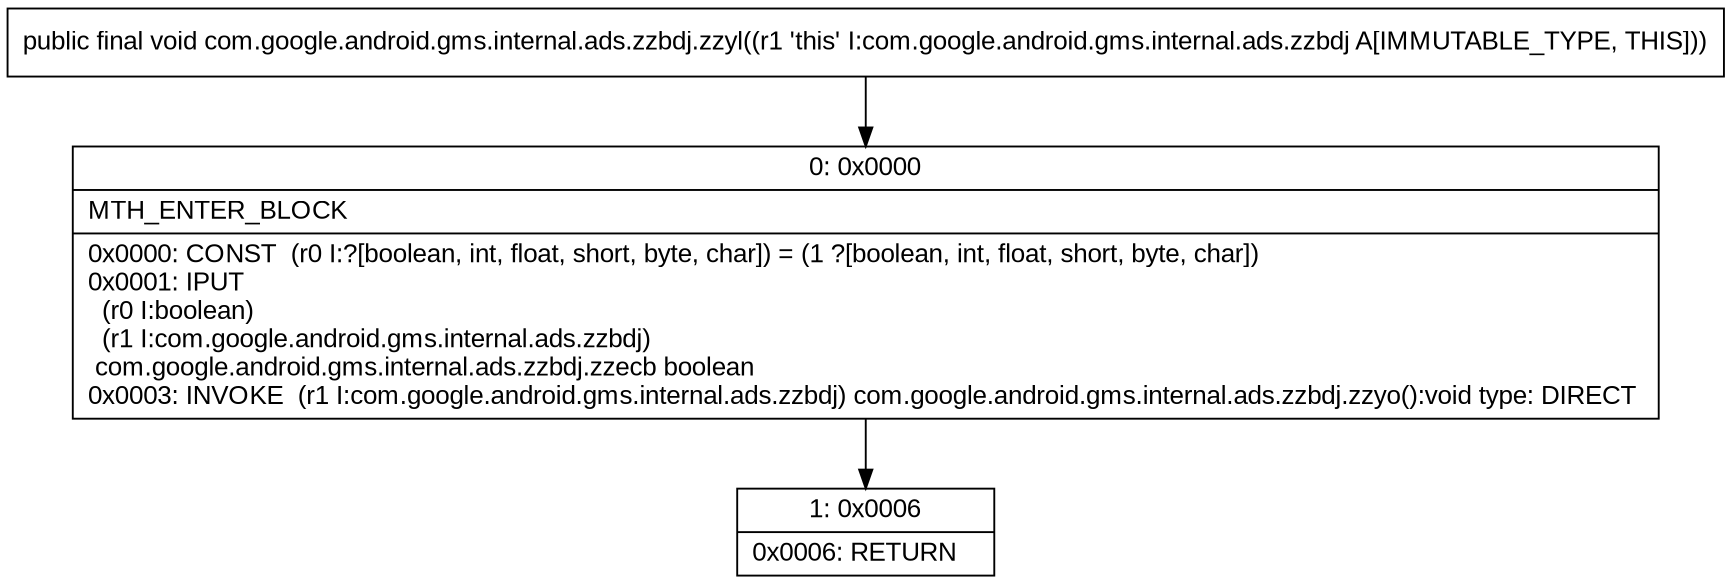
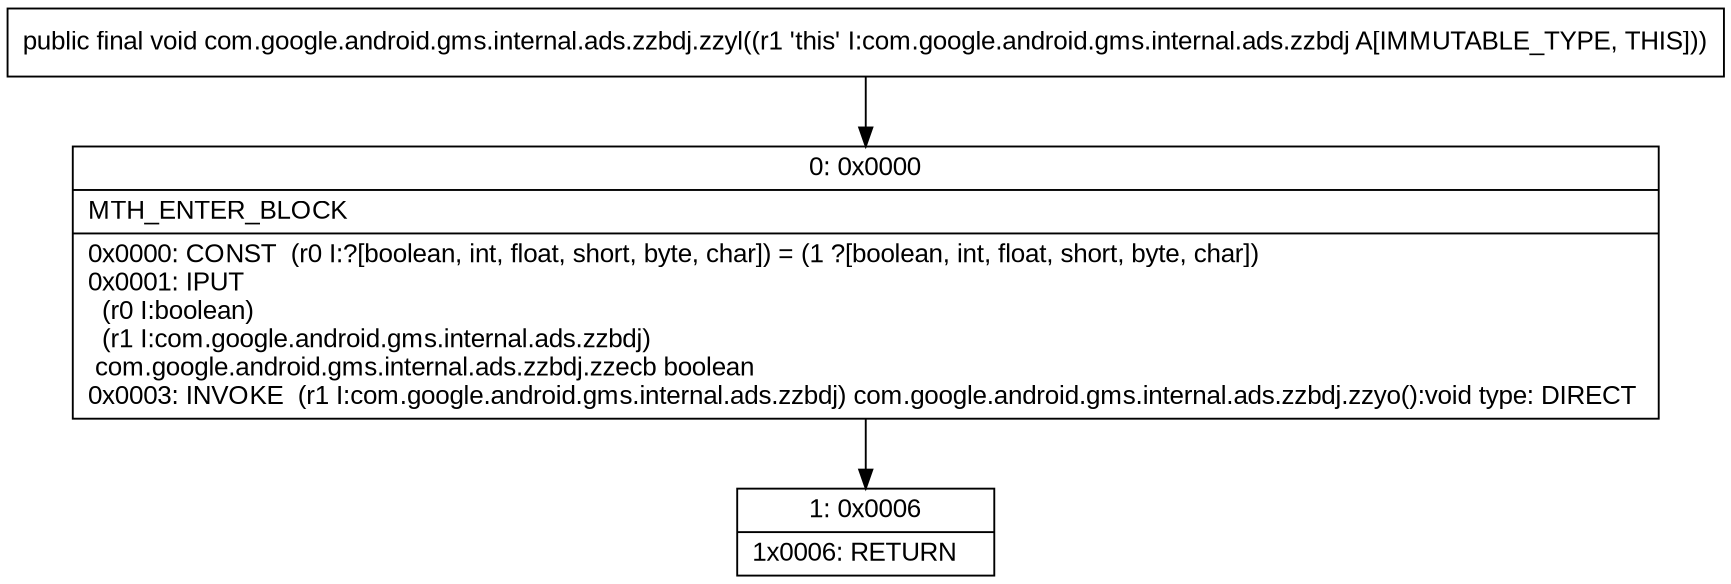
node "1: 0x0006": text "0x0006: RETURN" -> "1x0006: RETURN"
